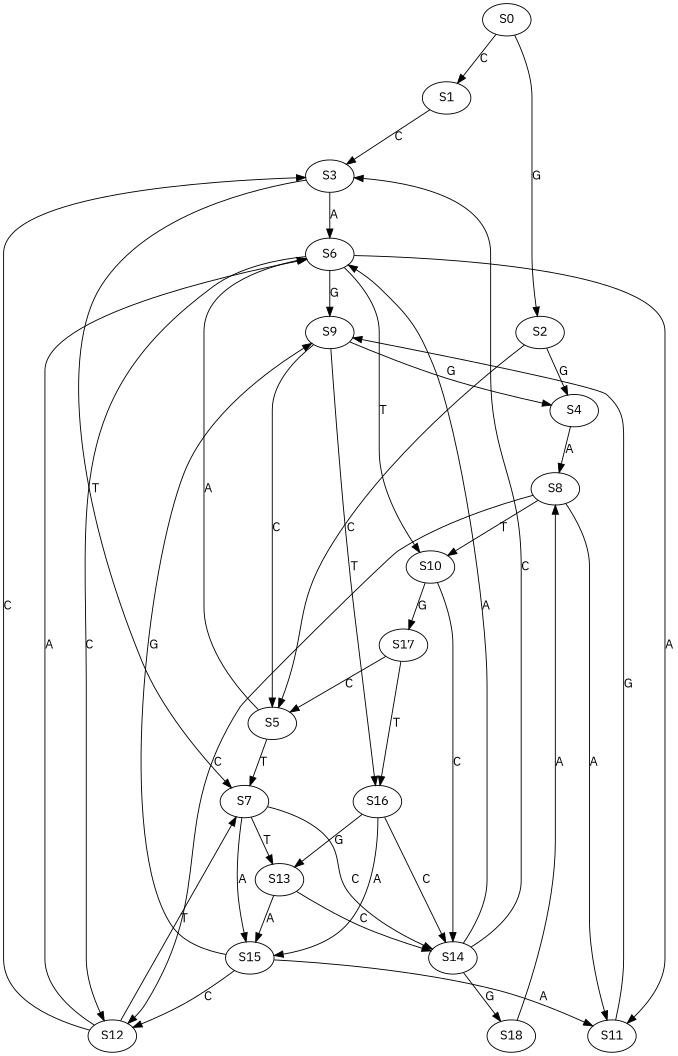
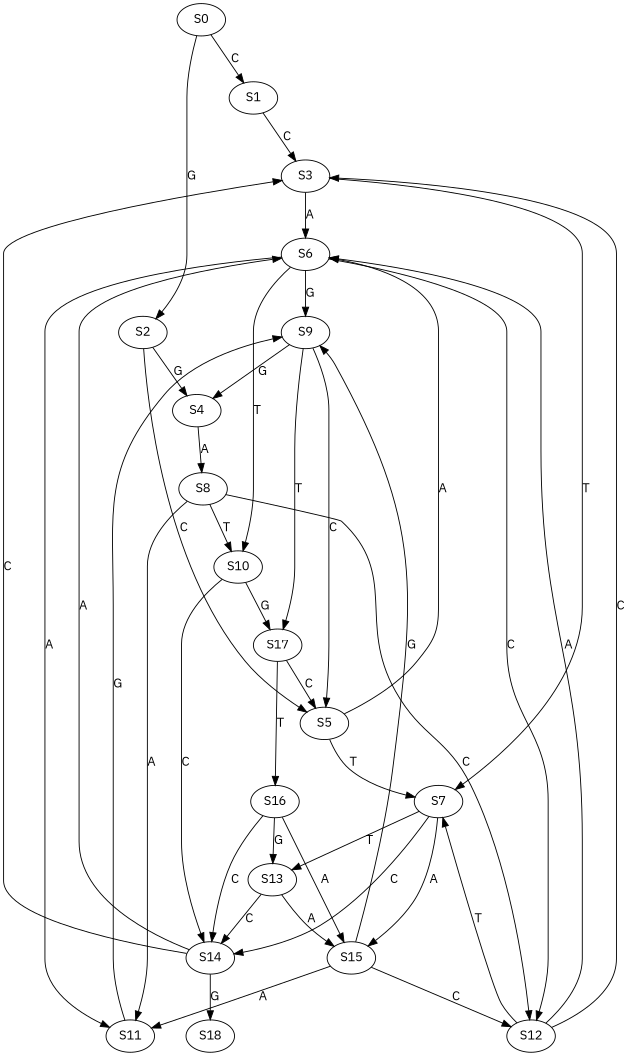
edge "S9" -> "S16": now "S9" -> "S17"
edge "S18" -> "S8": removed, label "A"
